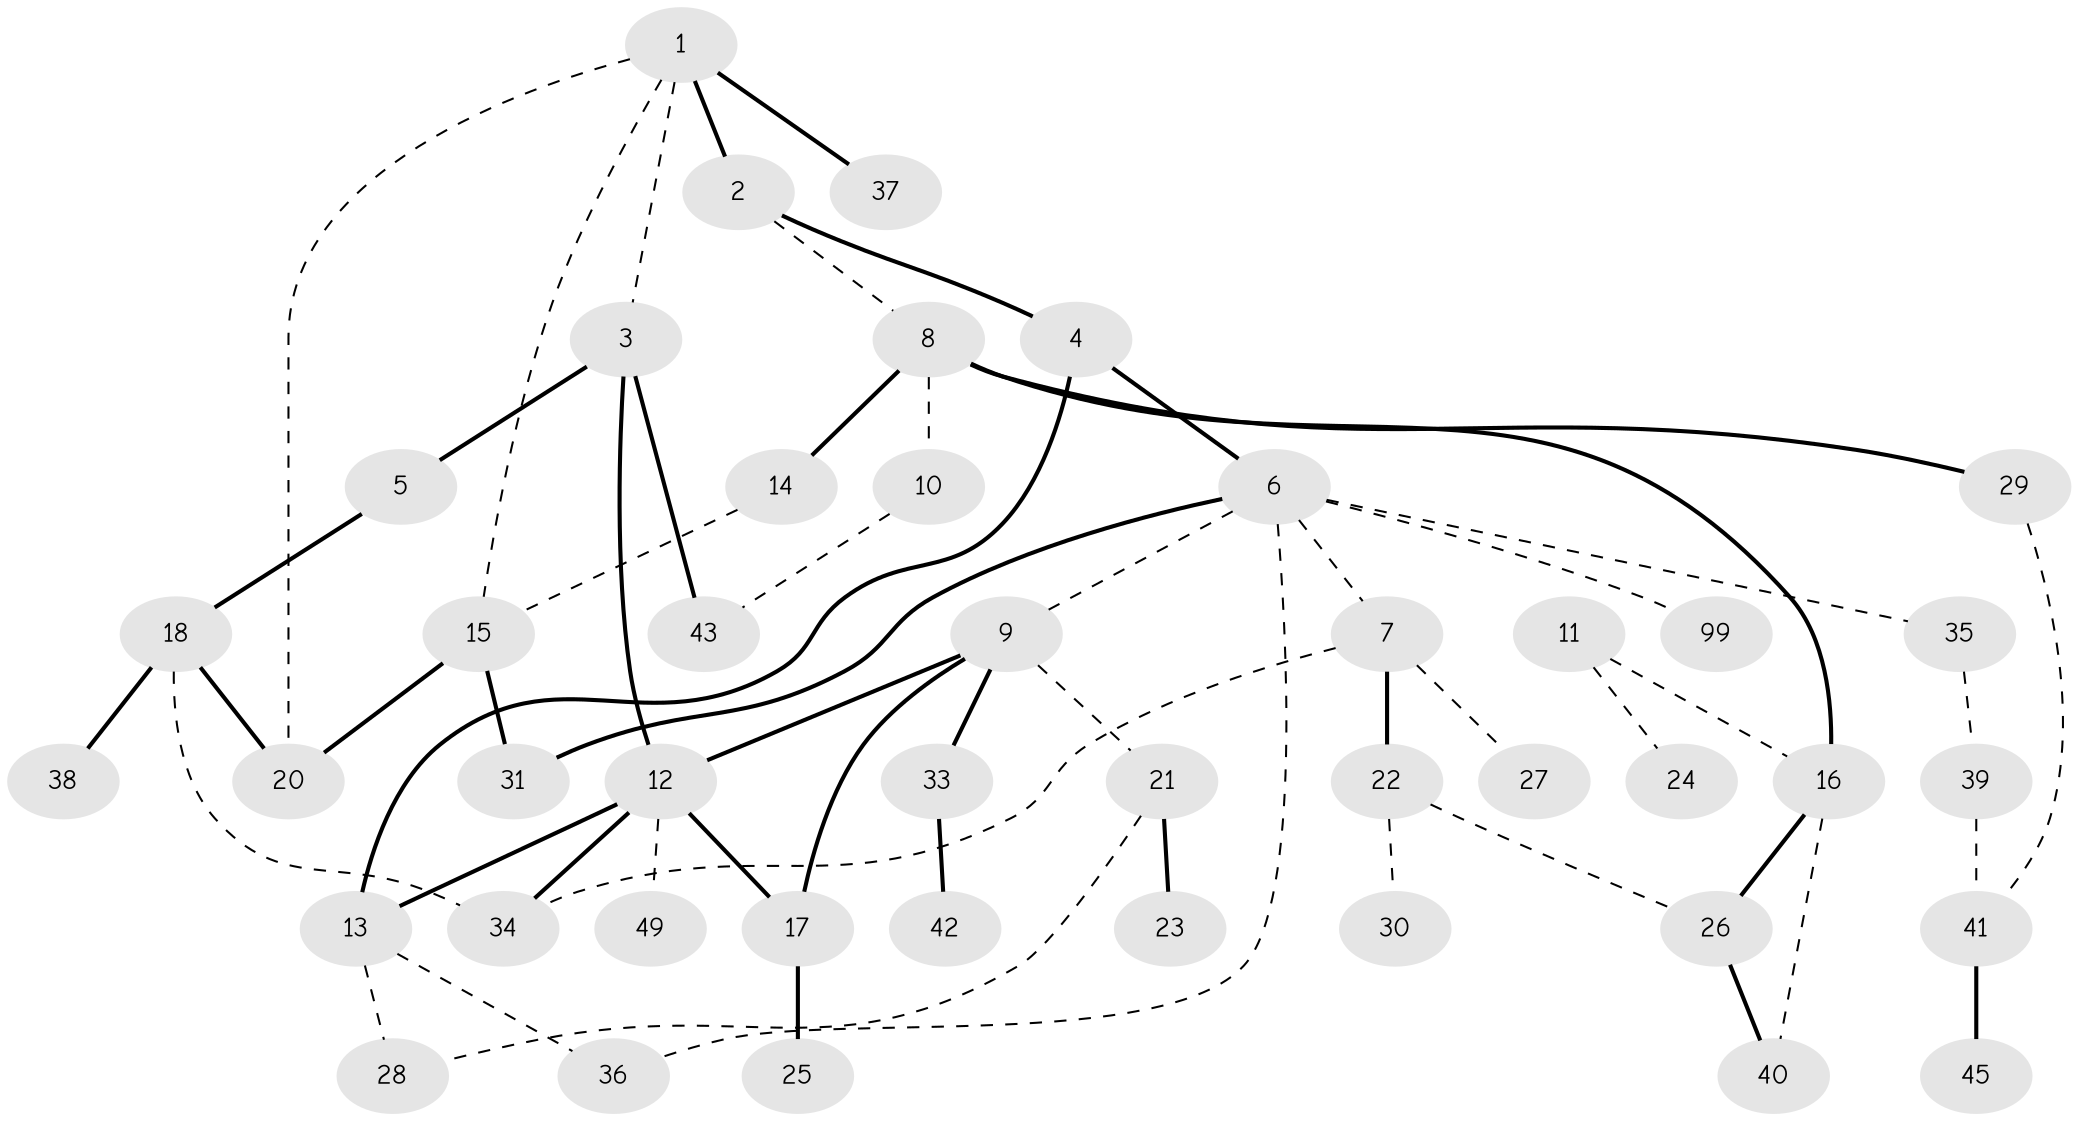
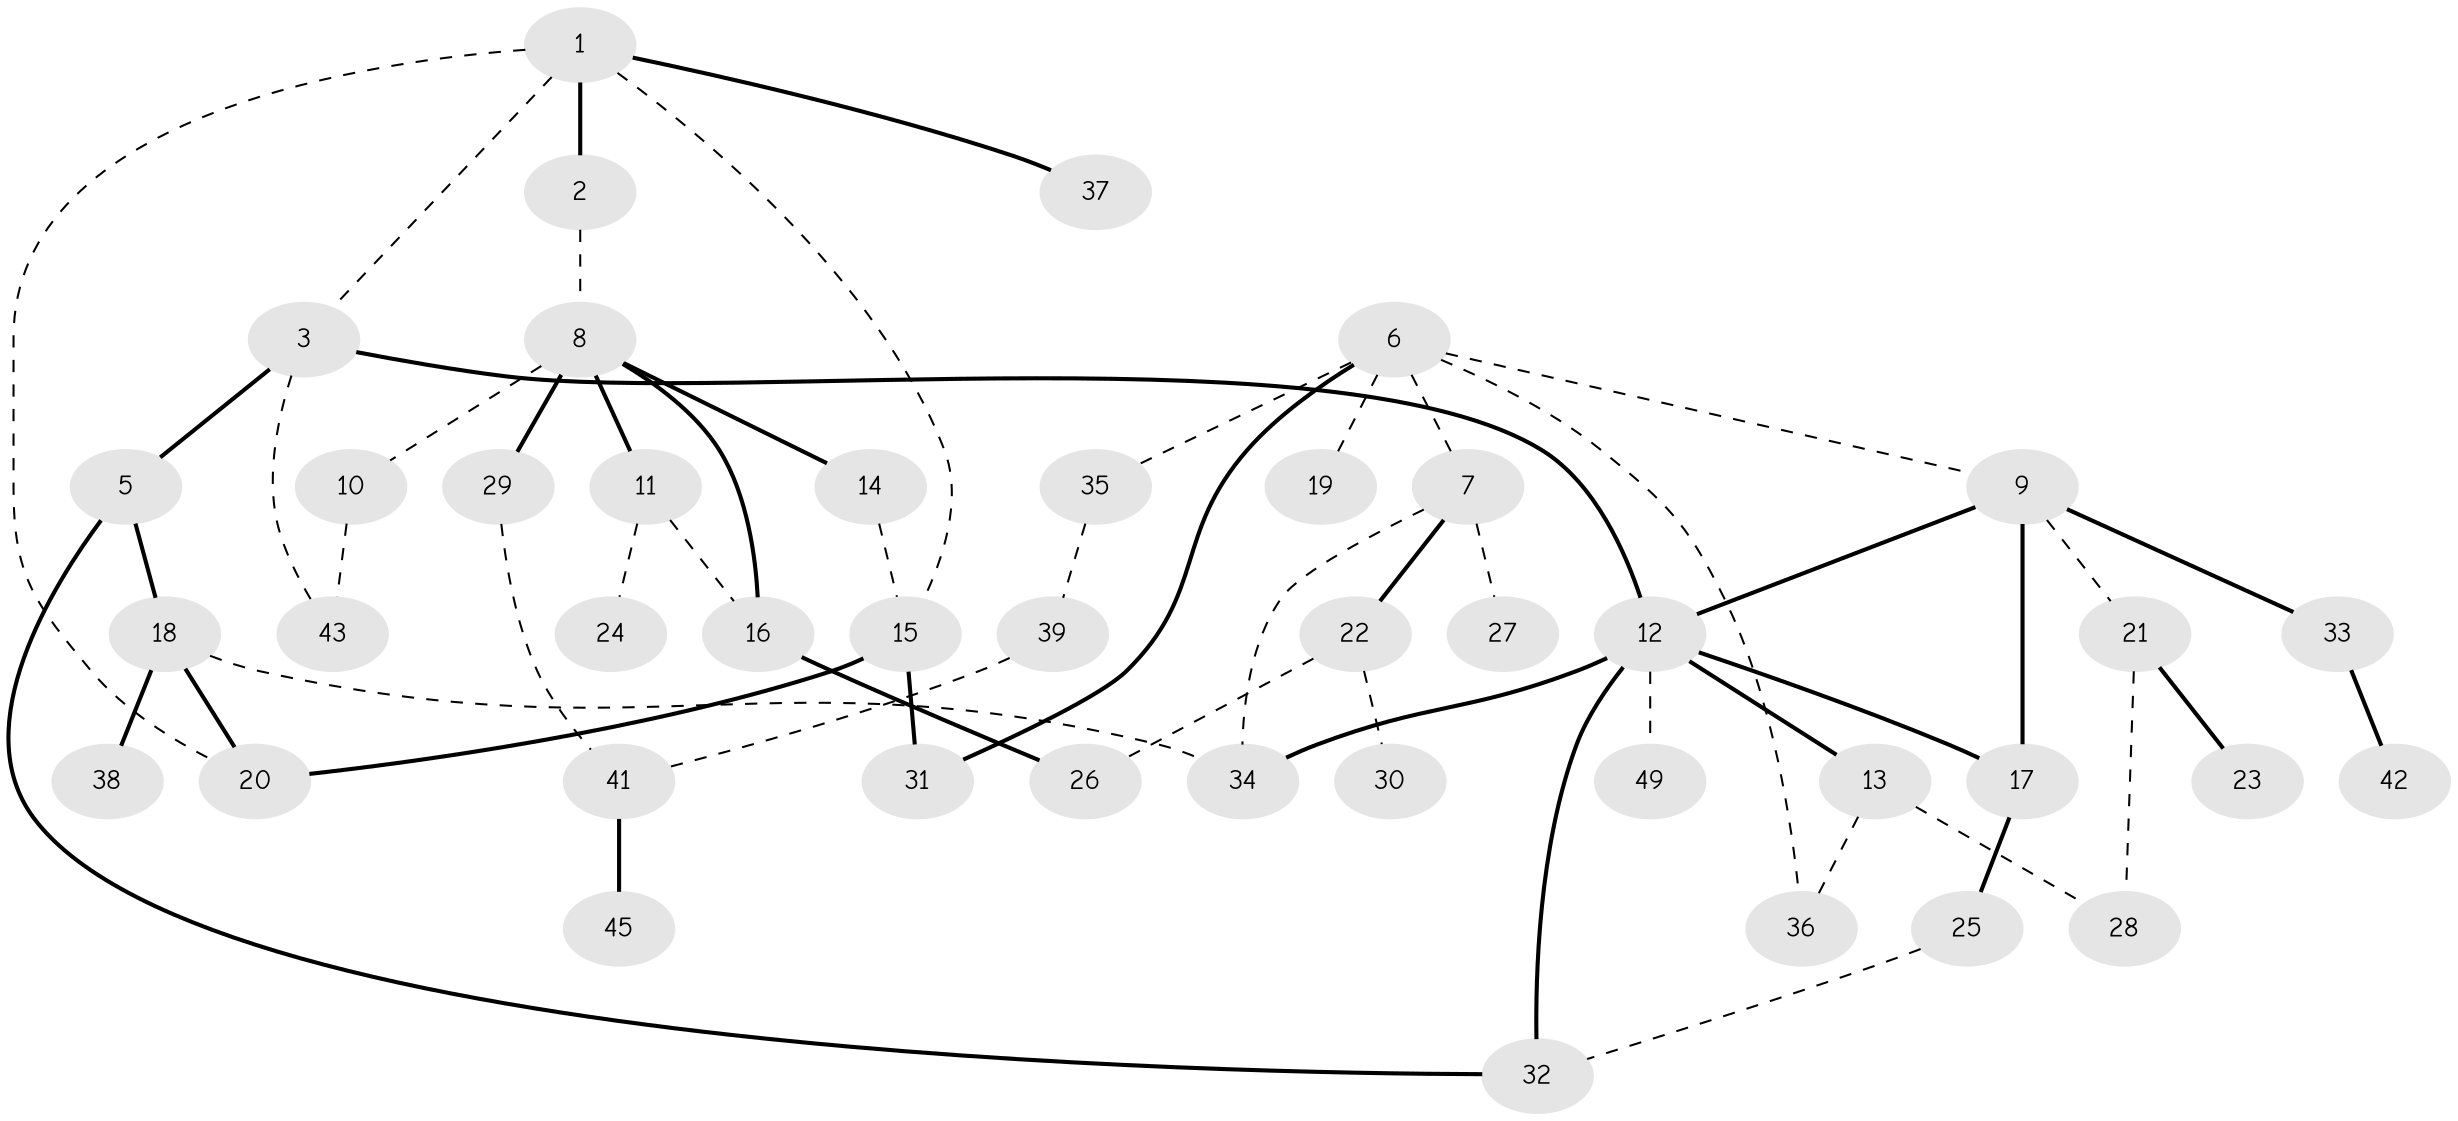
node "4": removed
edge "8" -- "11": added
edge "3" -- "43": style bold -> dashed
node "99": label "99" -> "19"
node "32": added
node "40": removed
